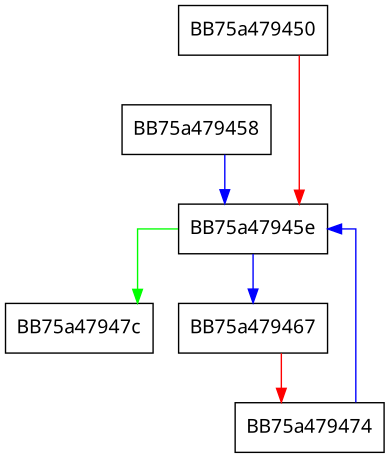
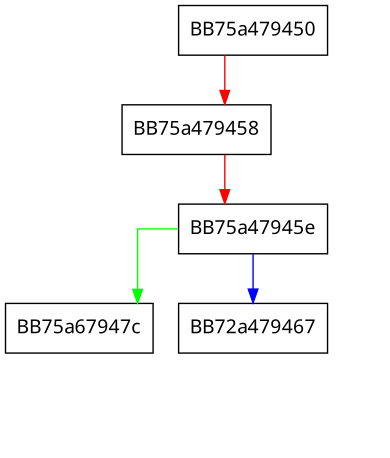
edge "BB75a479450" -> "BB75a47945e": now "BB75a479450" -> "BB75a479458"
edge "BB75a479458" -> "BB75a47945e": color blue -> red
node "BB75a47947c": label "BB75a47947c" -> "BB75a67947c"
node "BB75a479467": label "BB75a479467" -> "BB72a479467"
node "BB75a479474": removed
